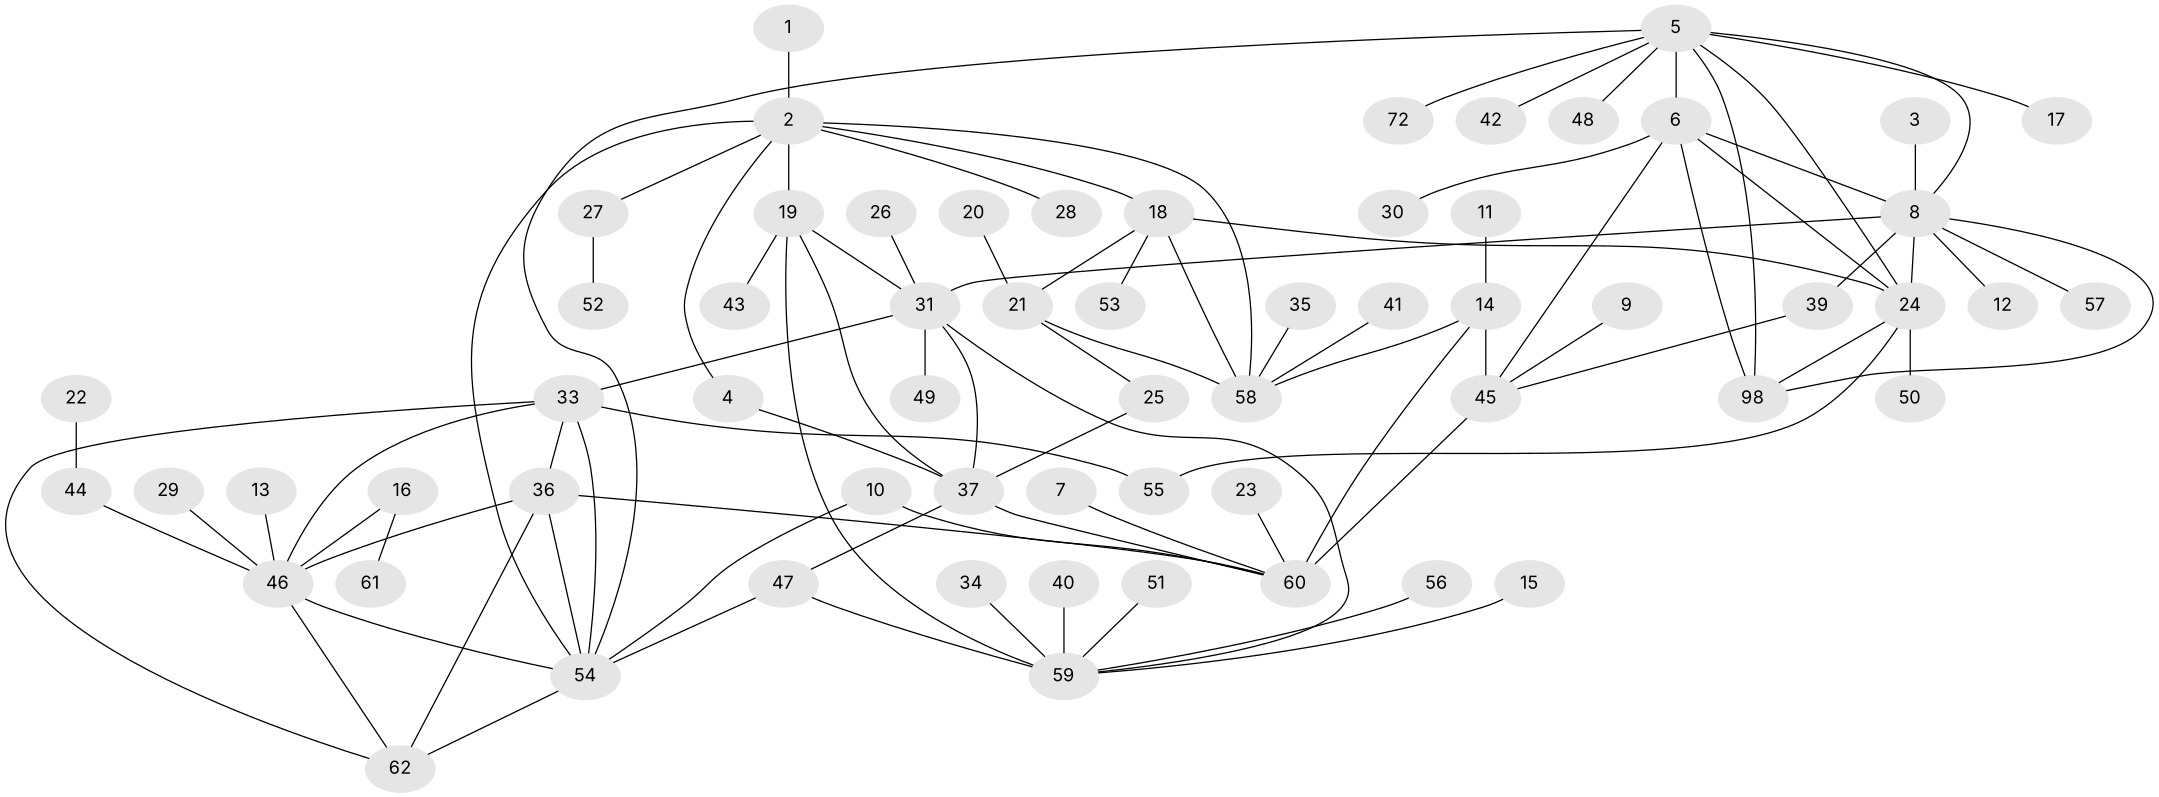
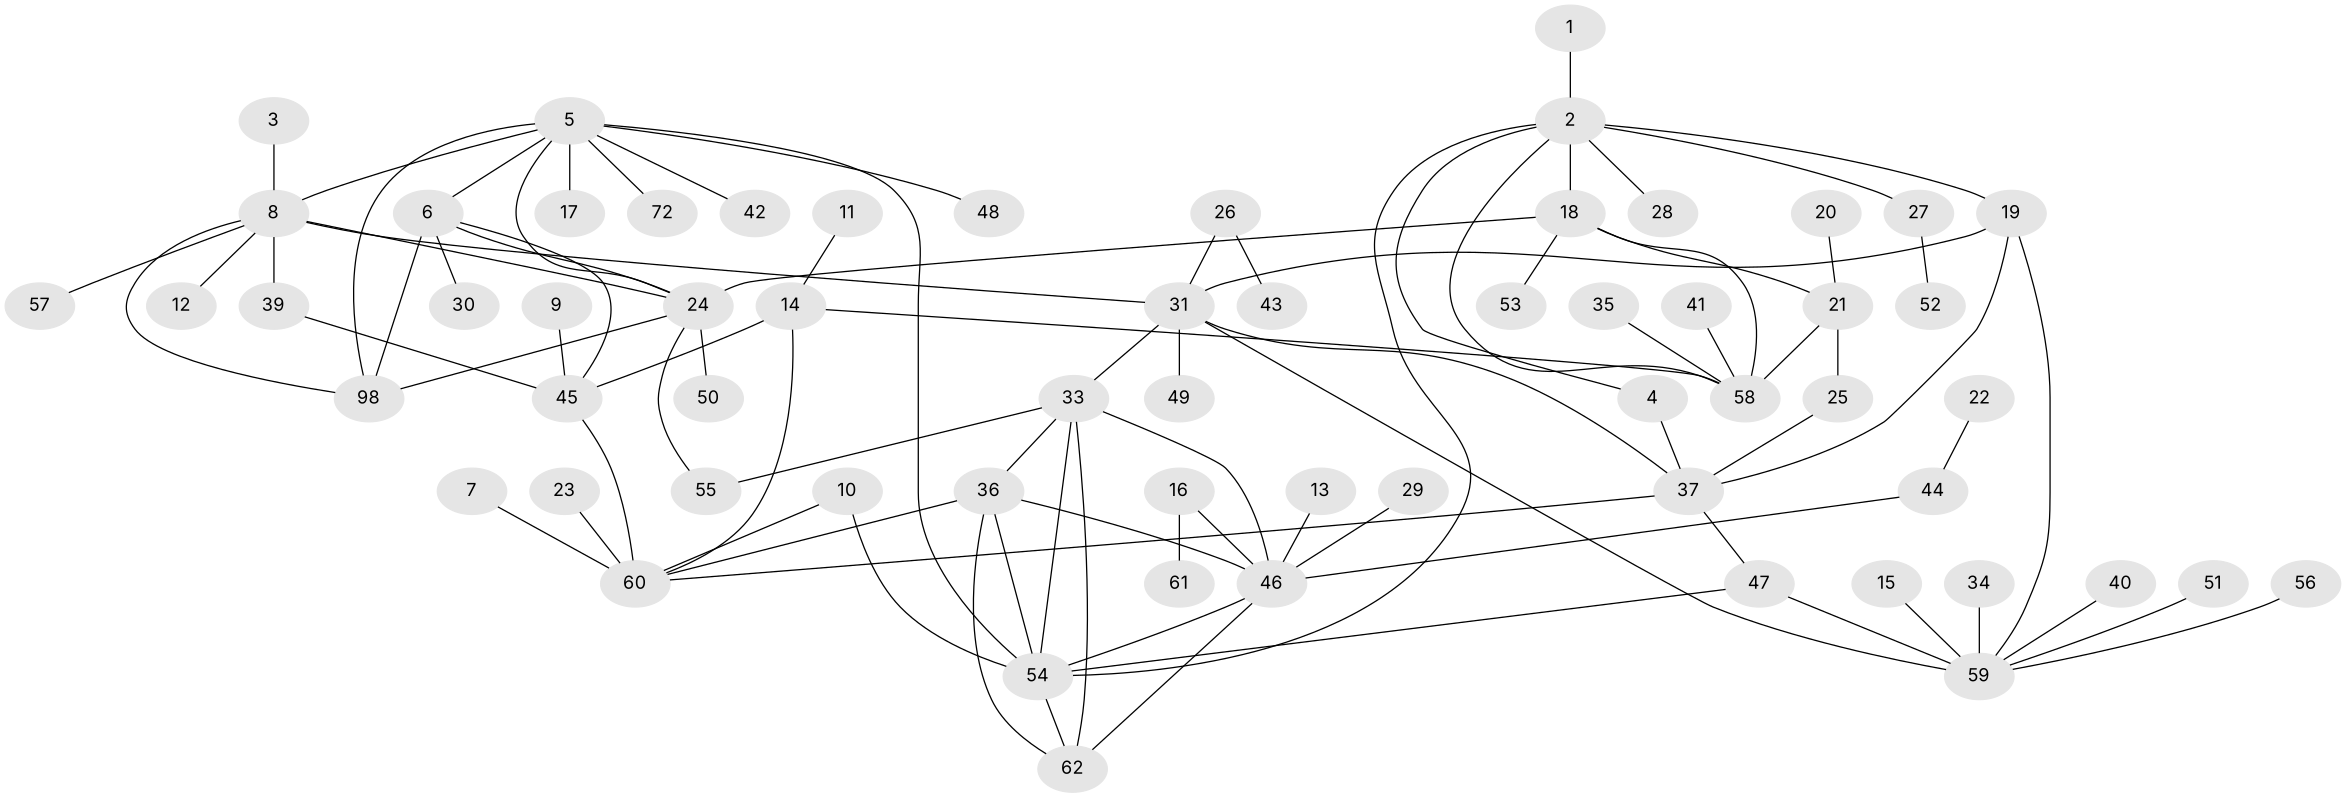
edge "6" -- "8": removed
edge "19" -- "43": now "26" -- "43"
